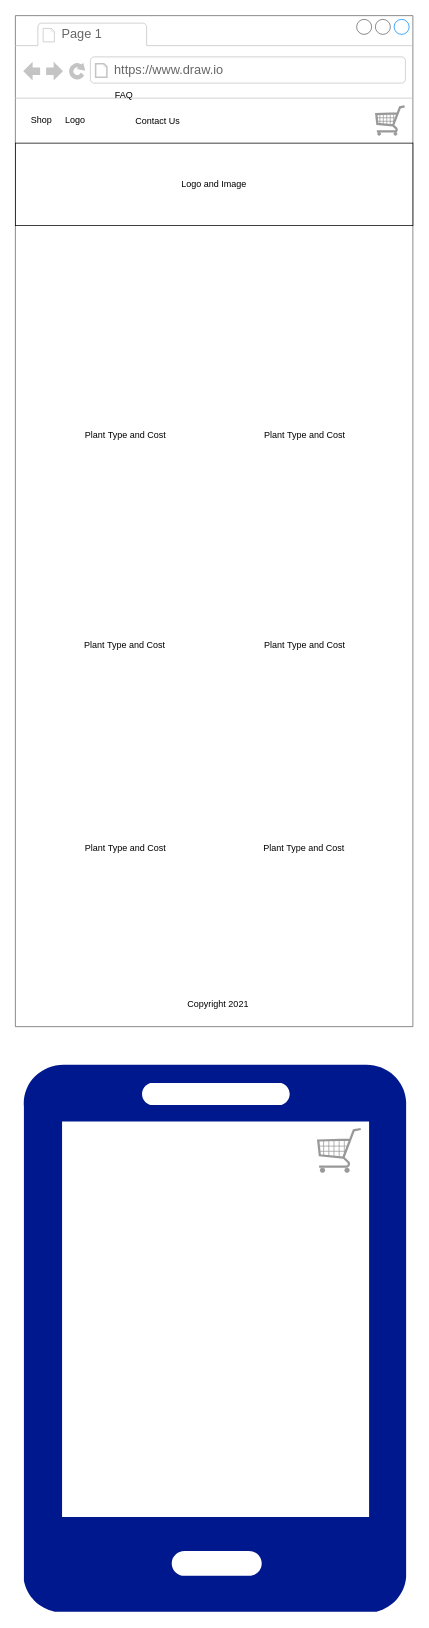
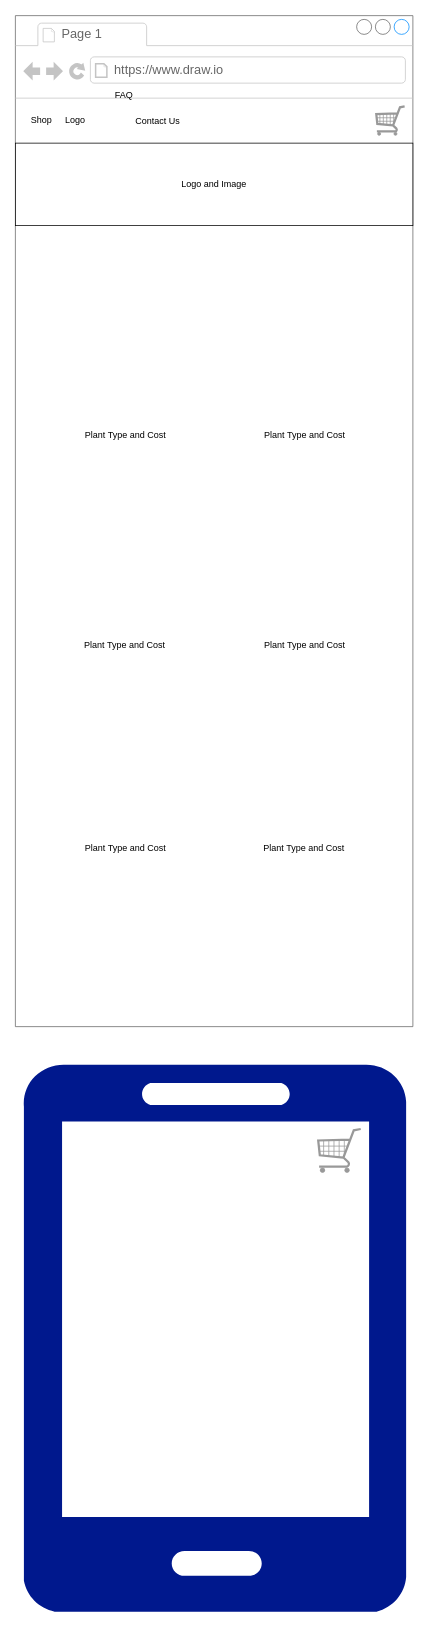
node "Copyright 2021": removed
